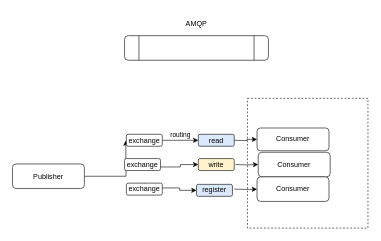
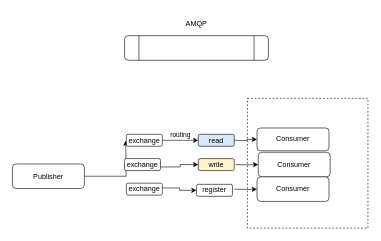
node "register": fillcolor #dae8fc -> #ffffff
